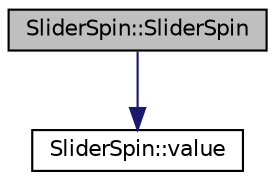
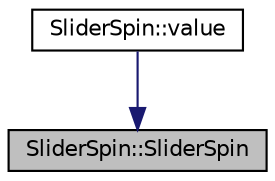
edge "SliderSpin::SliderSpin" -> "SliderSpin::value": reversed
